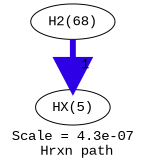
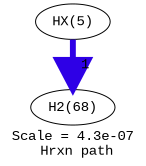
edge "H2(68)" -> "HX(5)": reversed
